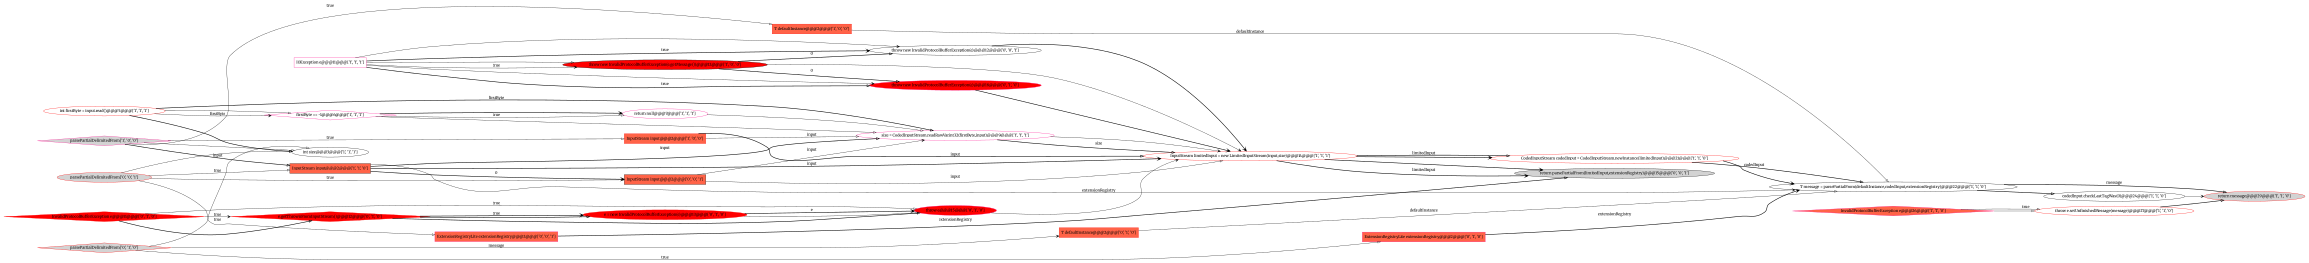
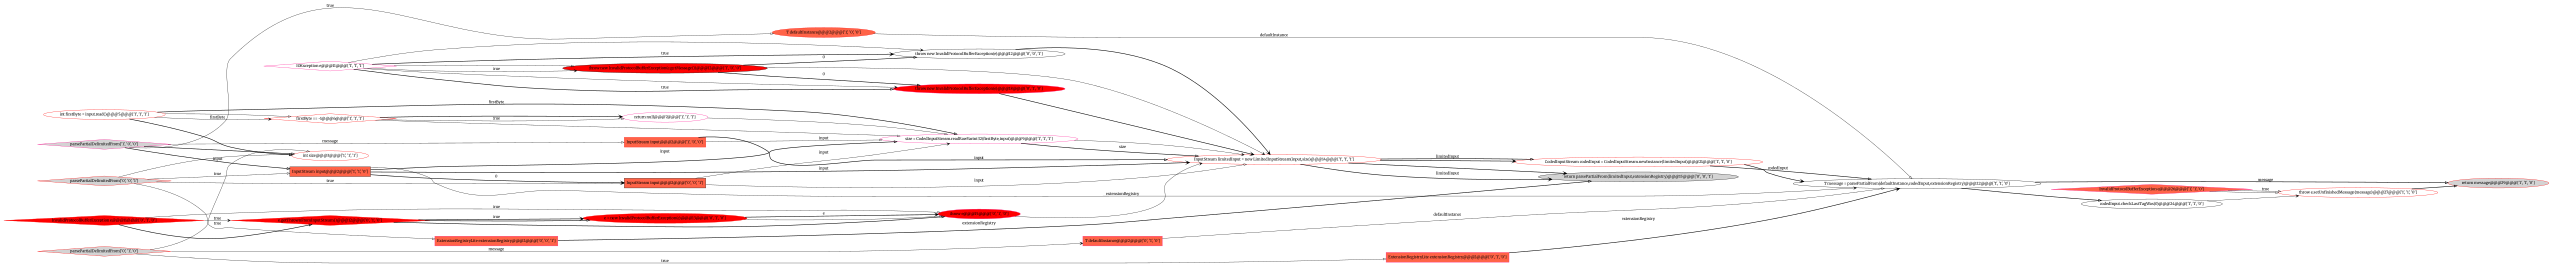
node "T defaultInstance@@@2@@@['1', '0', '0']": shape box -> ellipse
node "IOException e@@@11@@@['1', '1', '1']": shape box -> diamond
node "firstByte == -1@@@6@@@['1', '1', '1']": color deeppink -> red
edge "parsePartialDelimitedFrom['1', '0', '0']" -> "InputStream input@@@2@@@['1', '0', '0']": label "true" -> "message"
edge "parsePartialDelimitedFrom['1', '0', '0']" -> "int size@@@3@@@['1', '1', '1']": style solid -> bold
node "int size@@@3@@@['1', '1', '1']": color black -> red
node "parsePartialDelimitedFrom['0', '0', '1']": shape ellipse -> diamond
edge "codedInput.checkLastTagWas(0)@@@24@@@['1', '1', '0']" -> "return message@@@29@@@['1', '1', '0']": now "codedInput.checkLastTagWas(0)@@@24@@@['1', '1', '0']" -> "throw e.setUnfinishedMessage(message)@@@27@@@['1', '1', '0']"
node "T defaultInstance@@@2@@@['0', '1', '0']": color red -> deeppink
